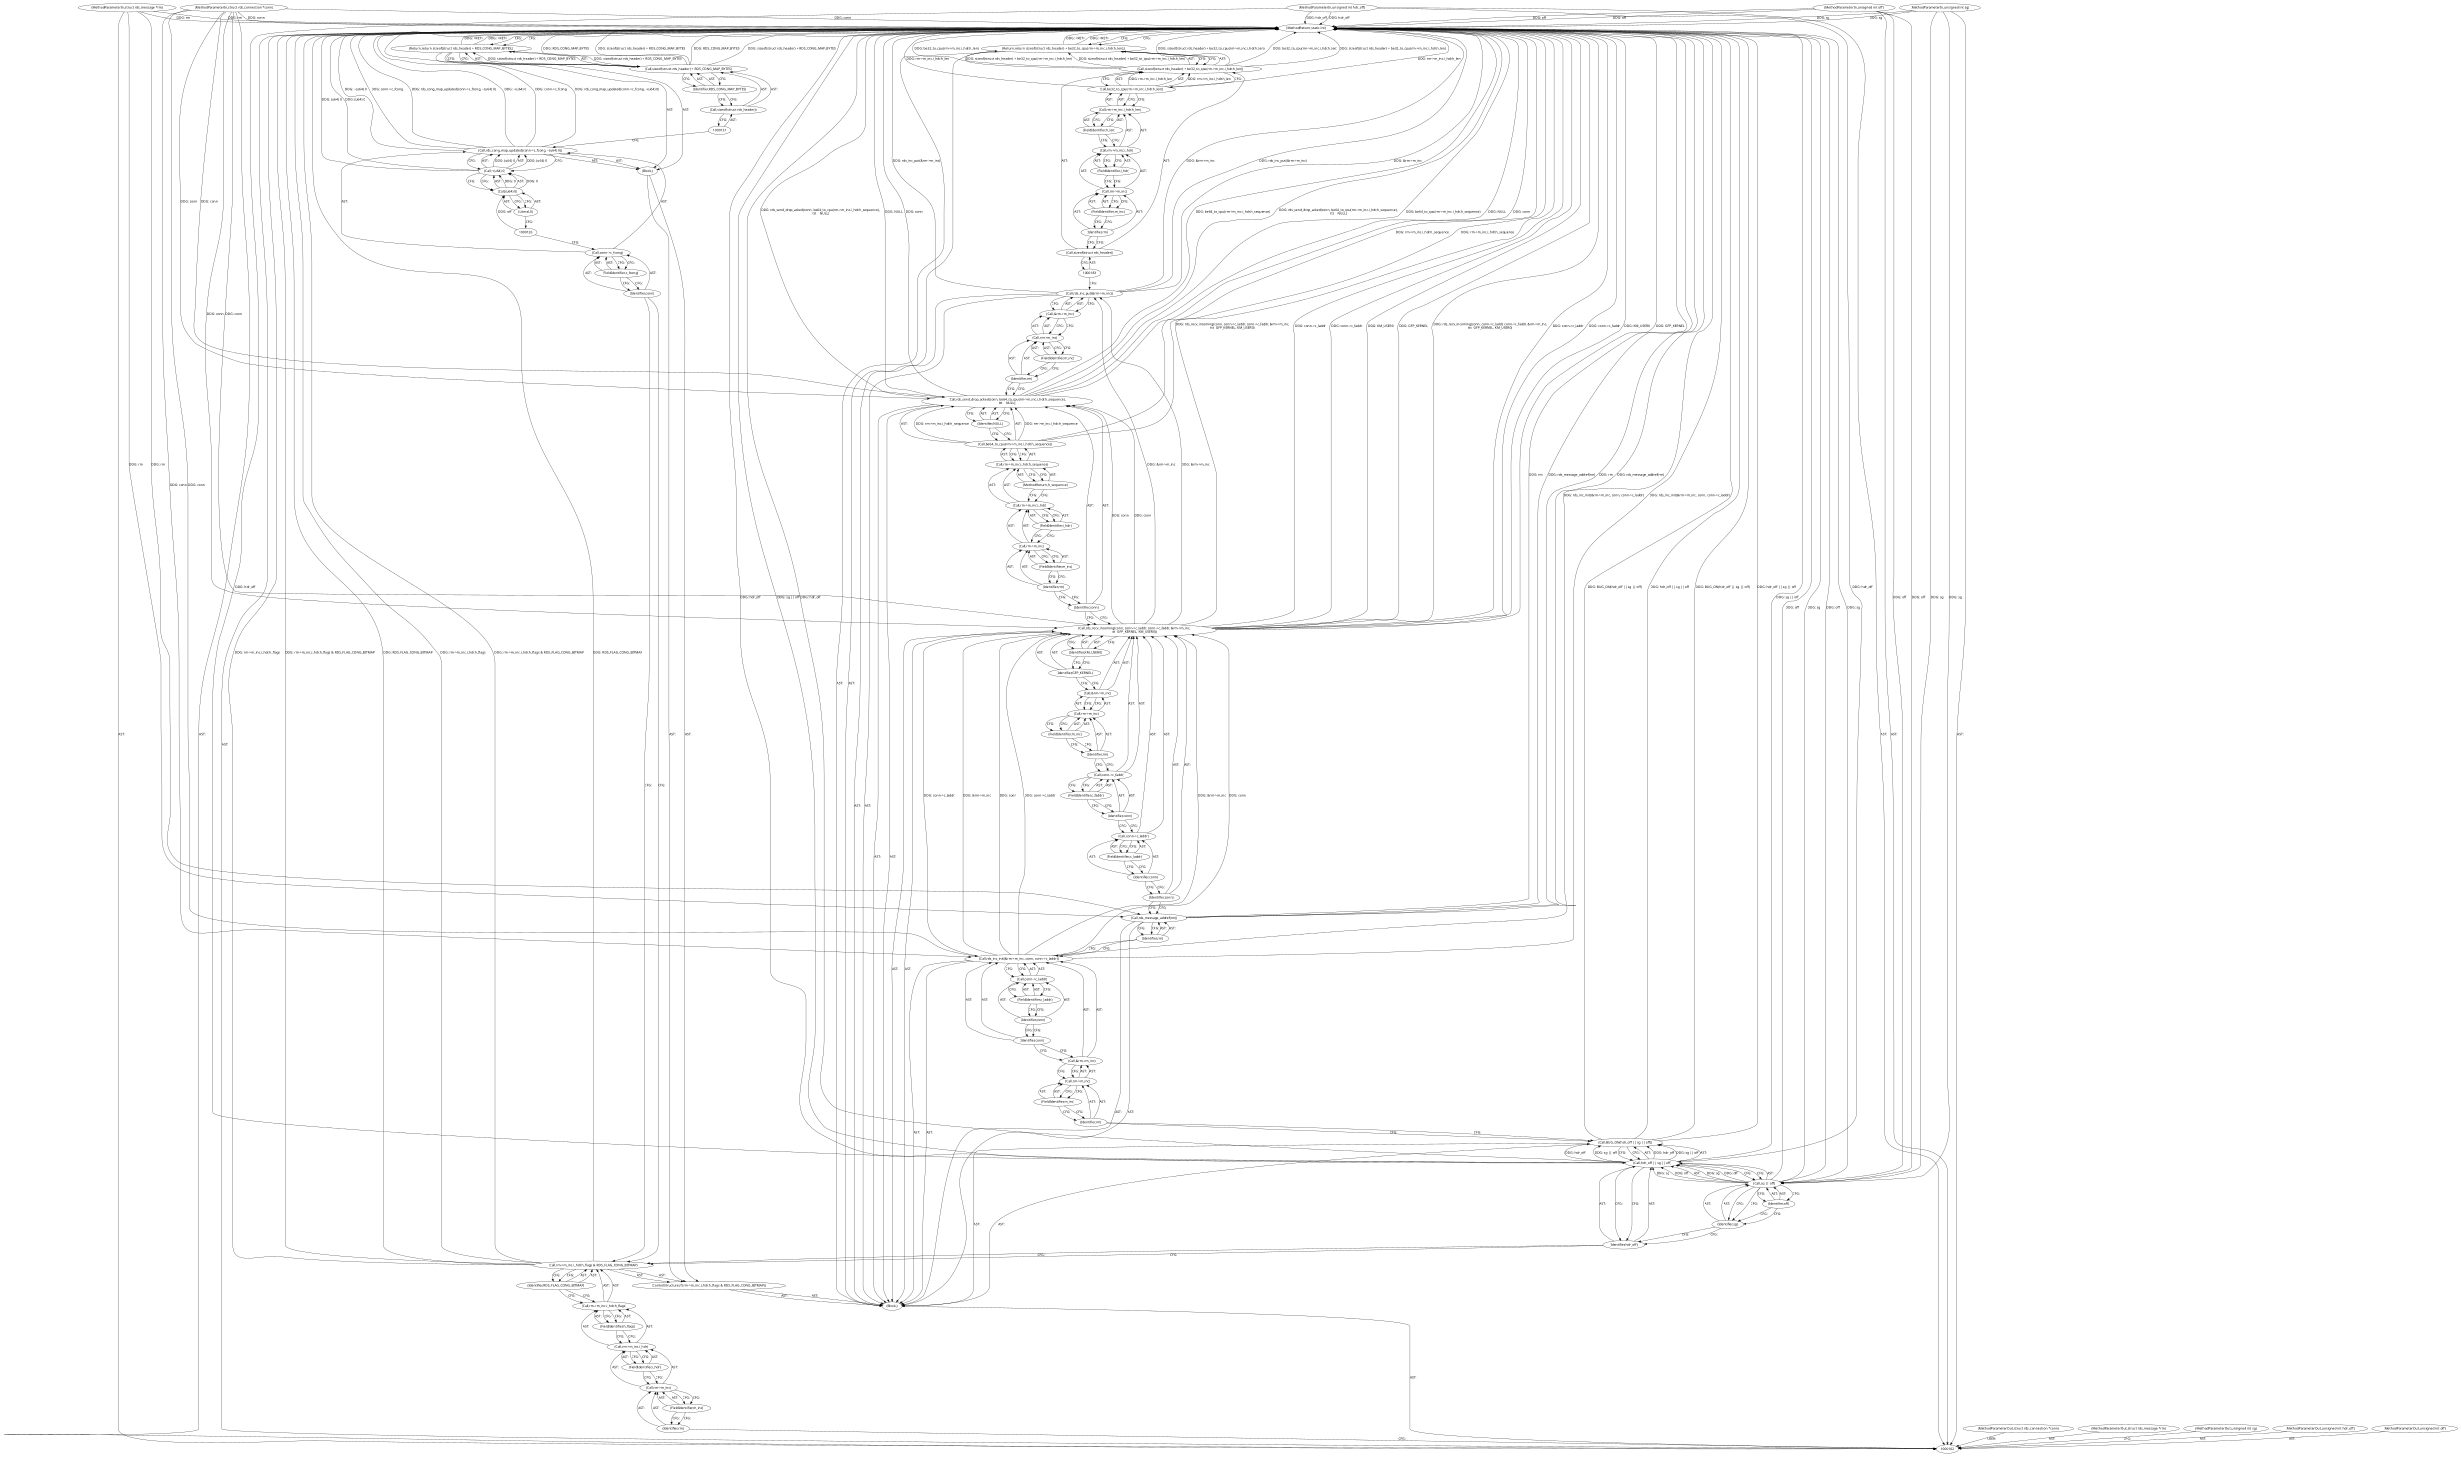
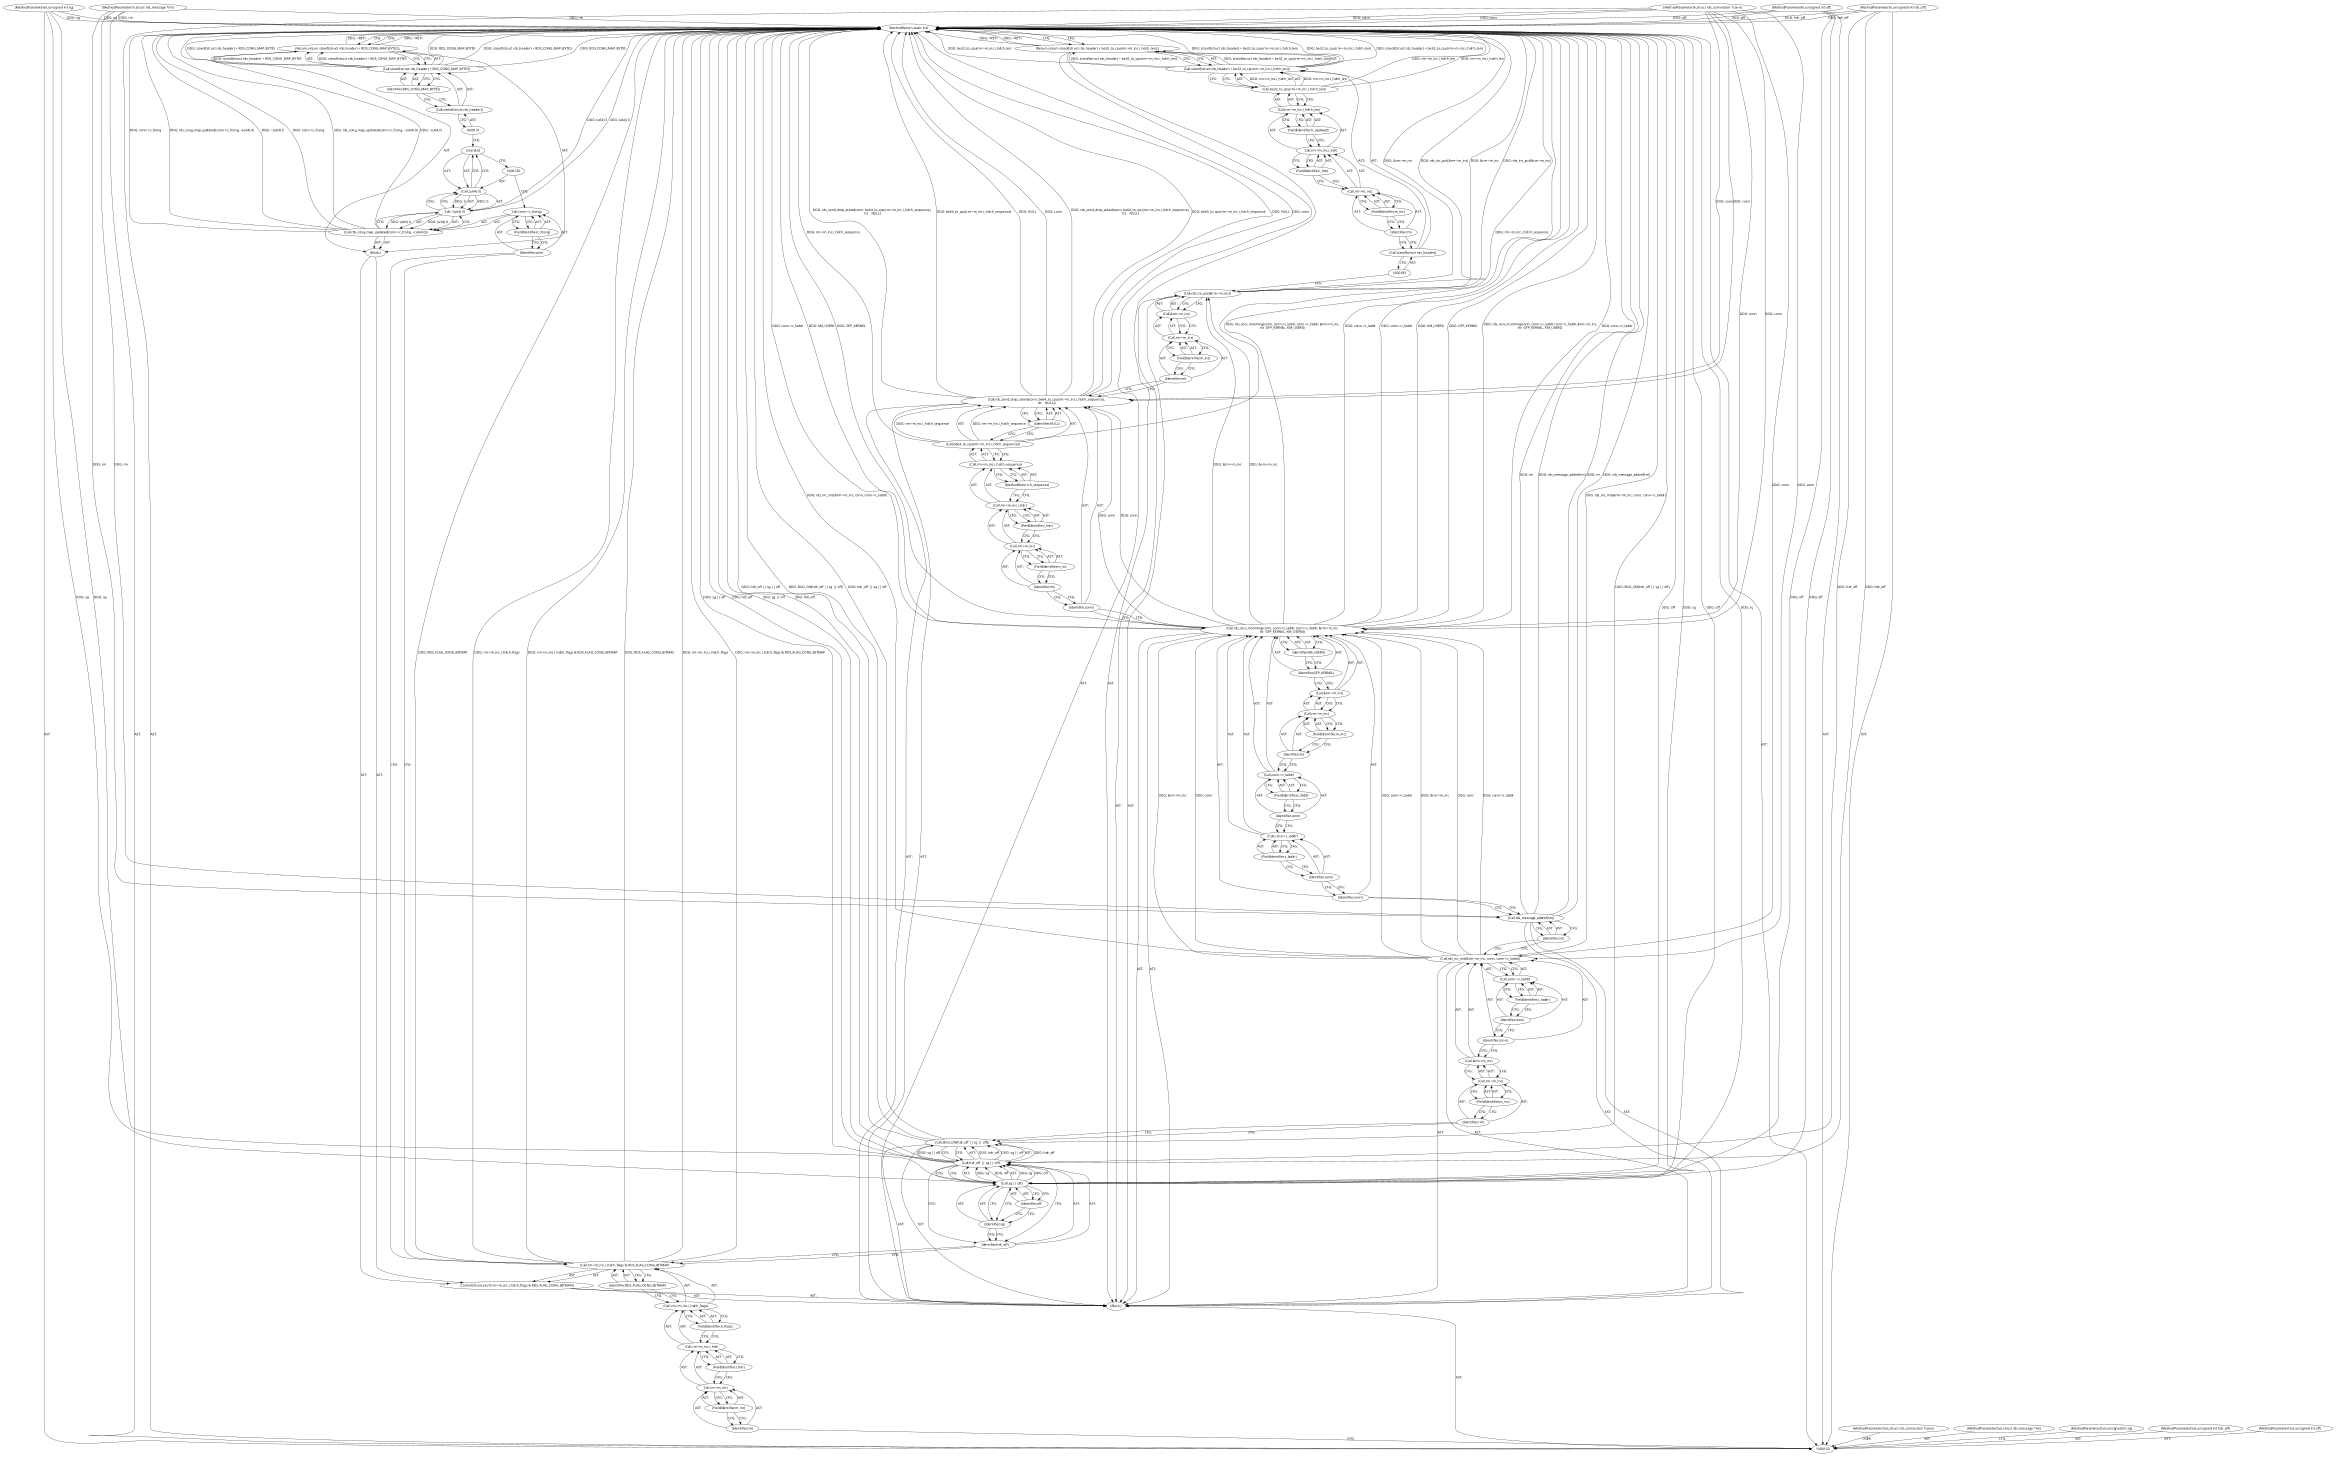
node "(FieldIdentifier,h_len)": label "(FieldIdentifier,h_len)" -> "(FieldIdentifier,h_updated)"
edge "1000131" -> "(Call,rds_cong_map_updated(conn->c_fcong, ~(u64) 0))": now "1000131" -> "(Literal,0)"
edge "1000126" -> "(Call,(u64) 0)": label "DDG: off" -> "AST: "
